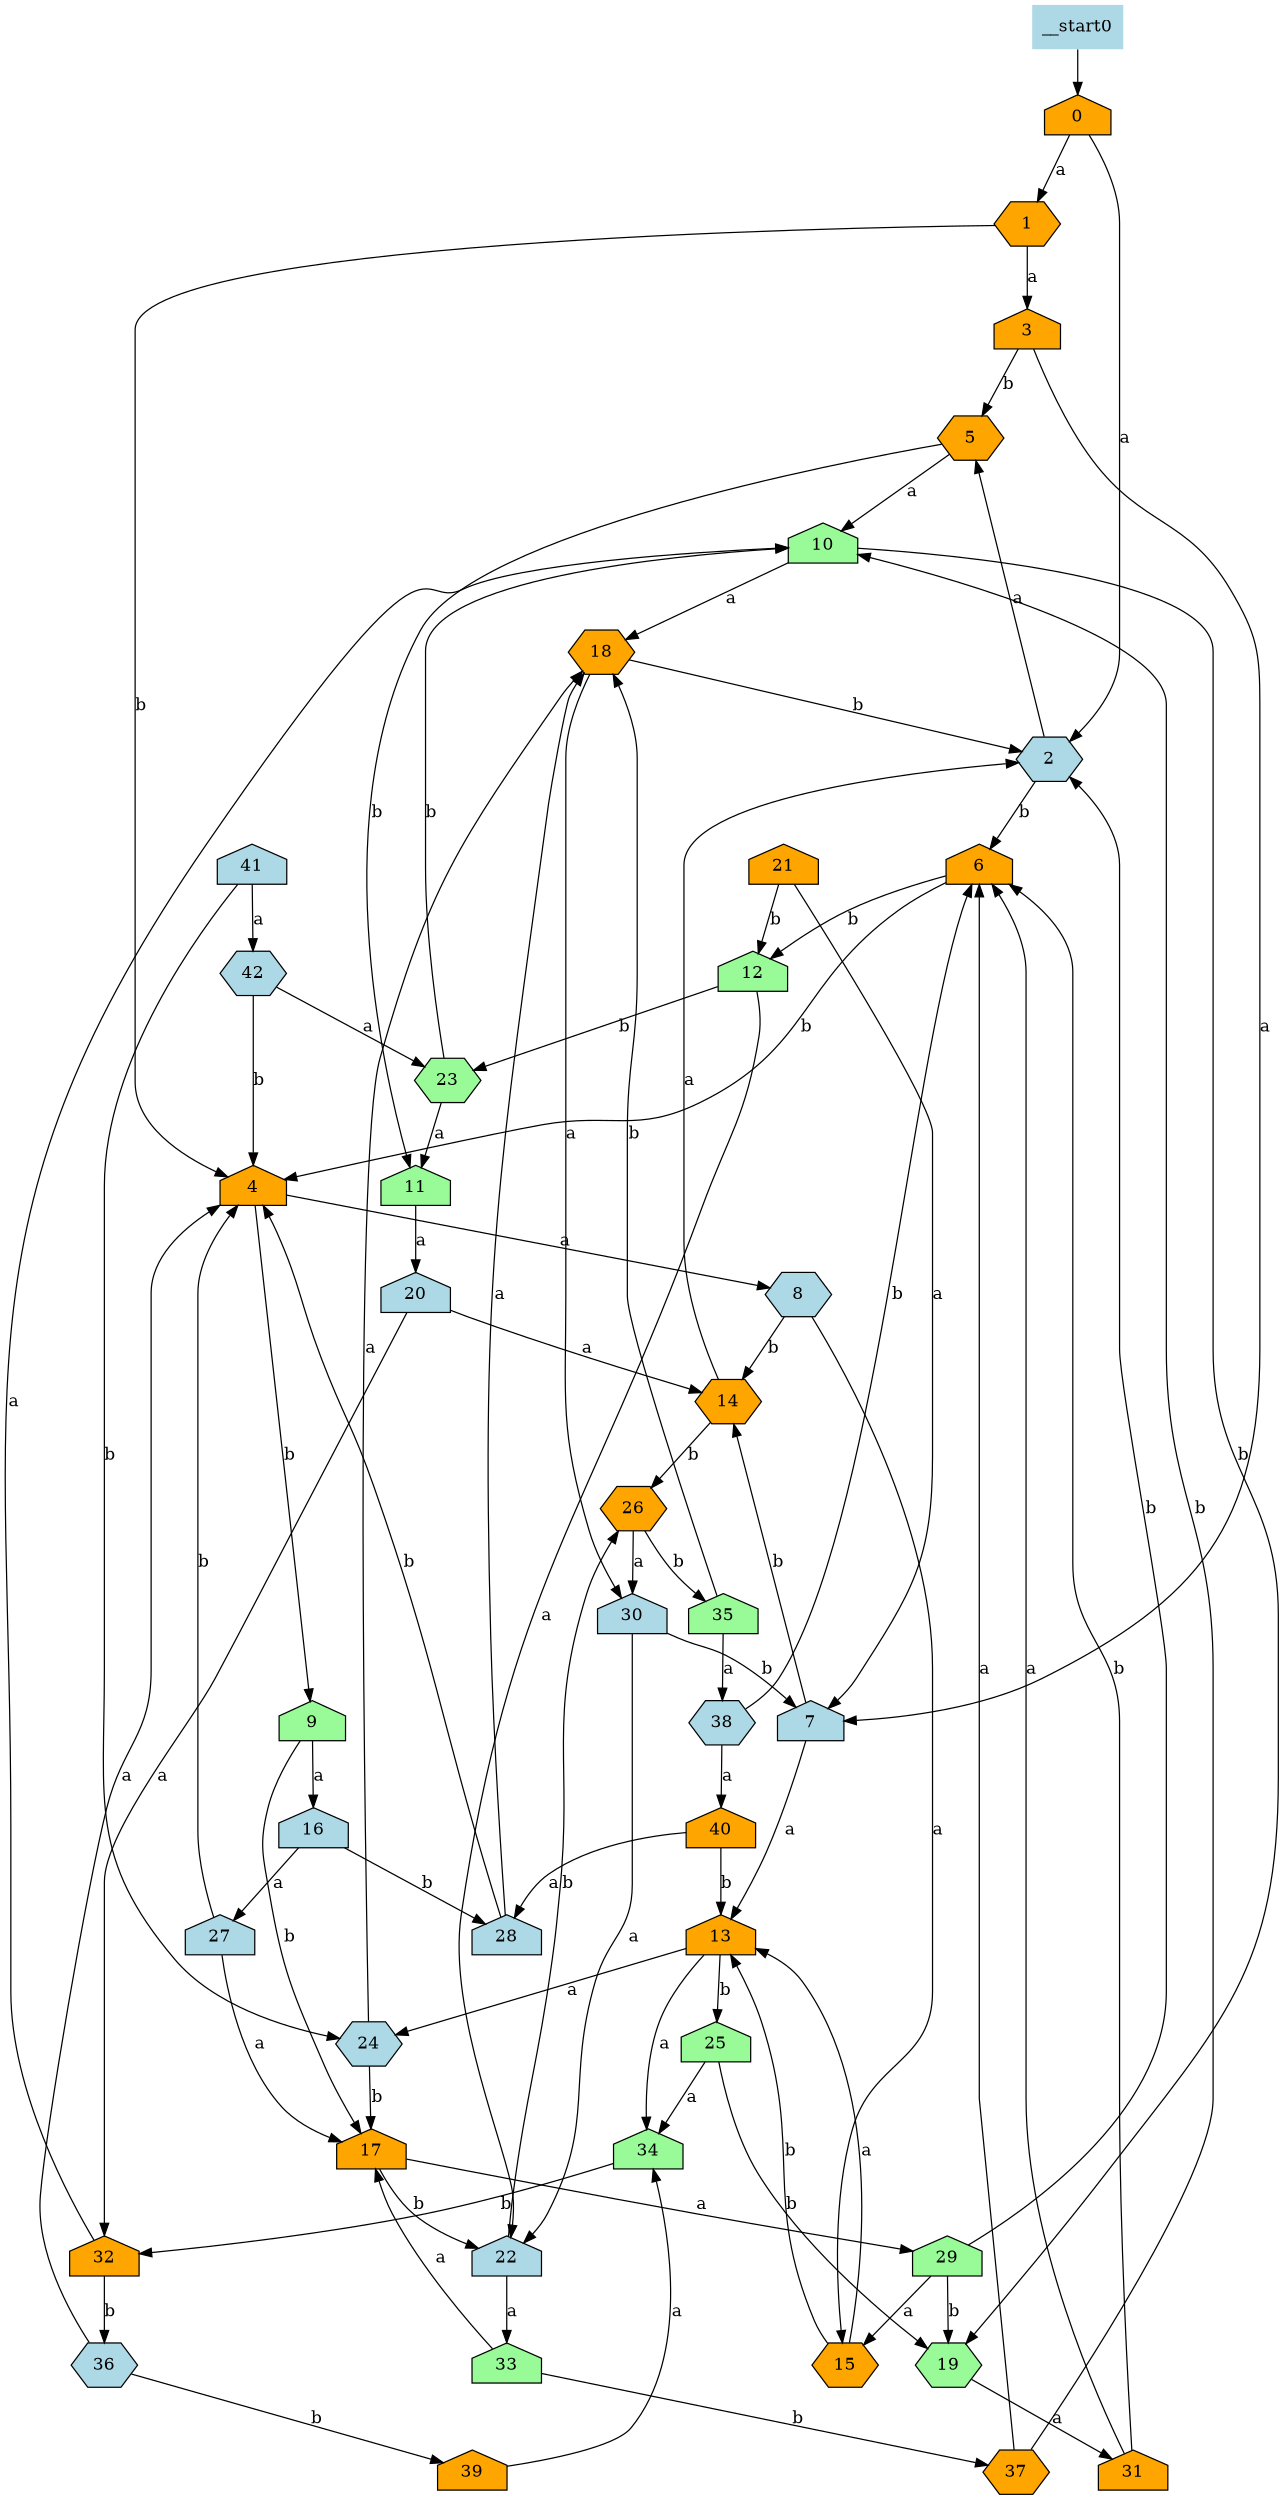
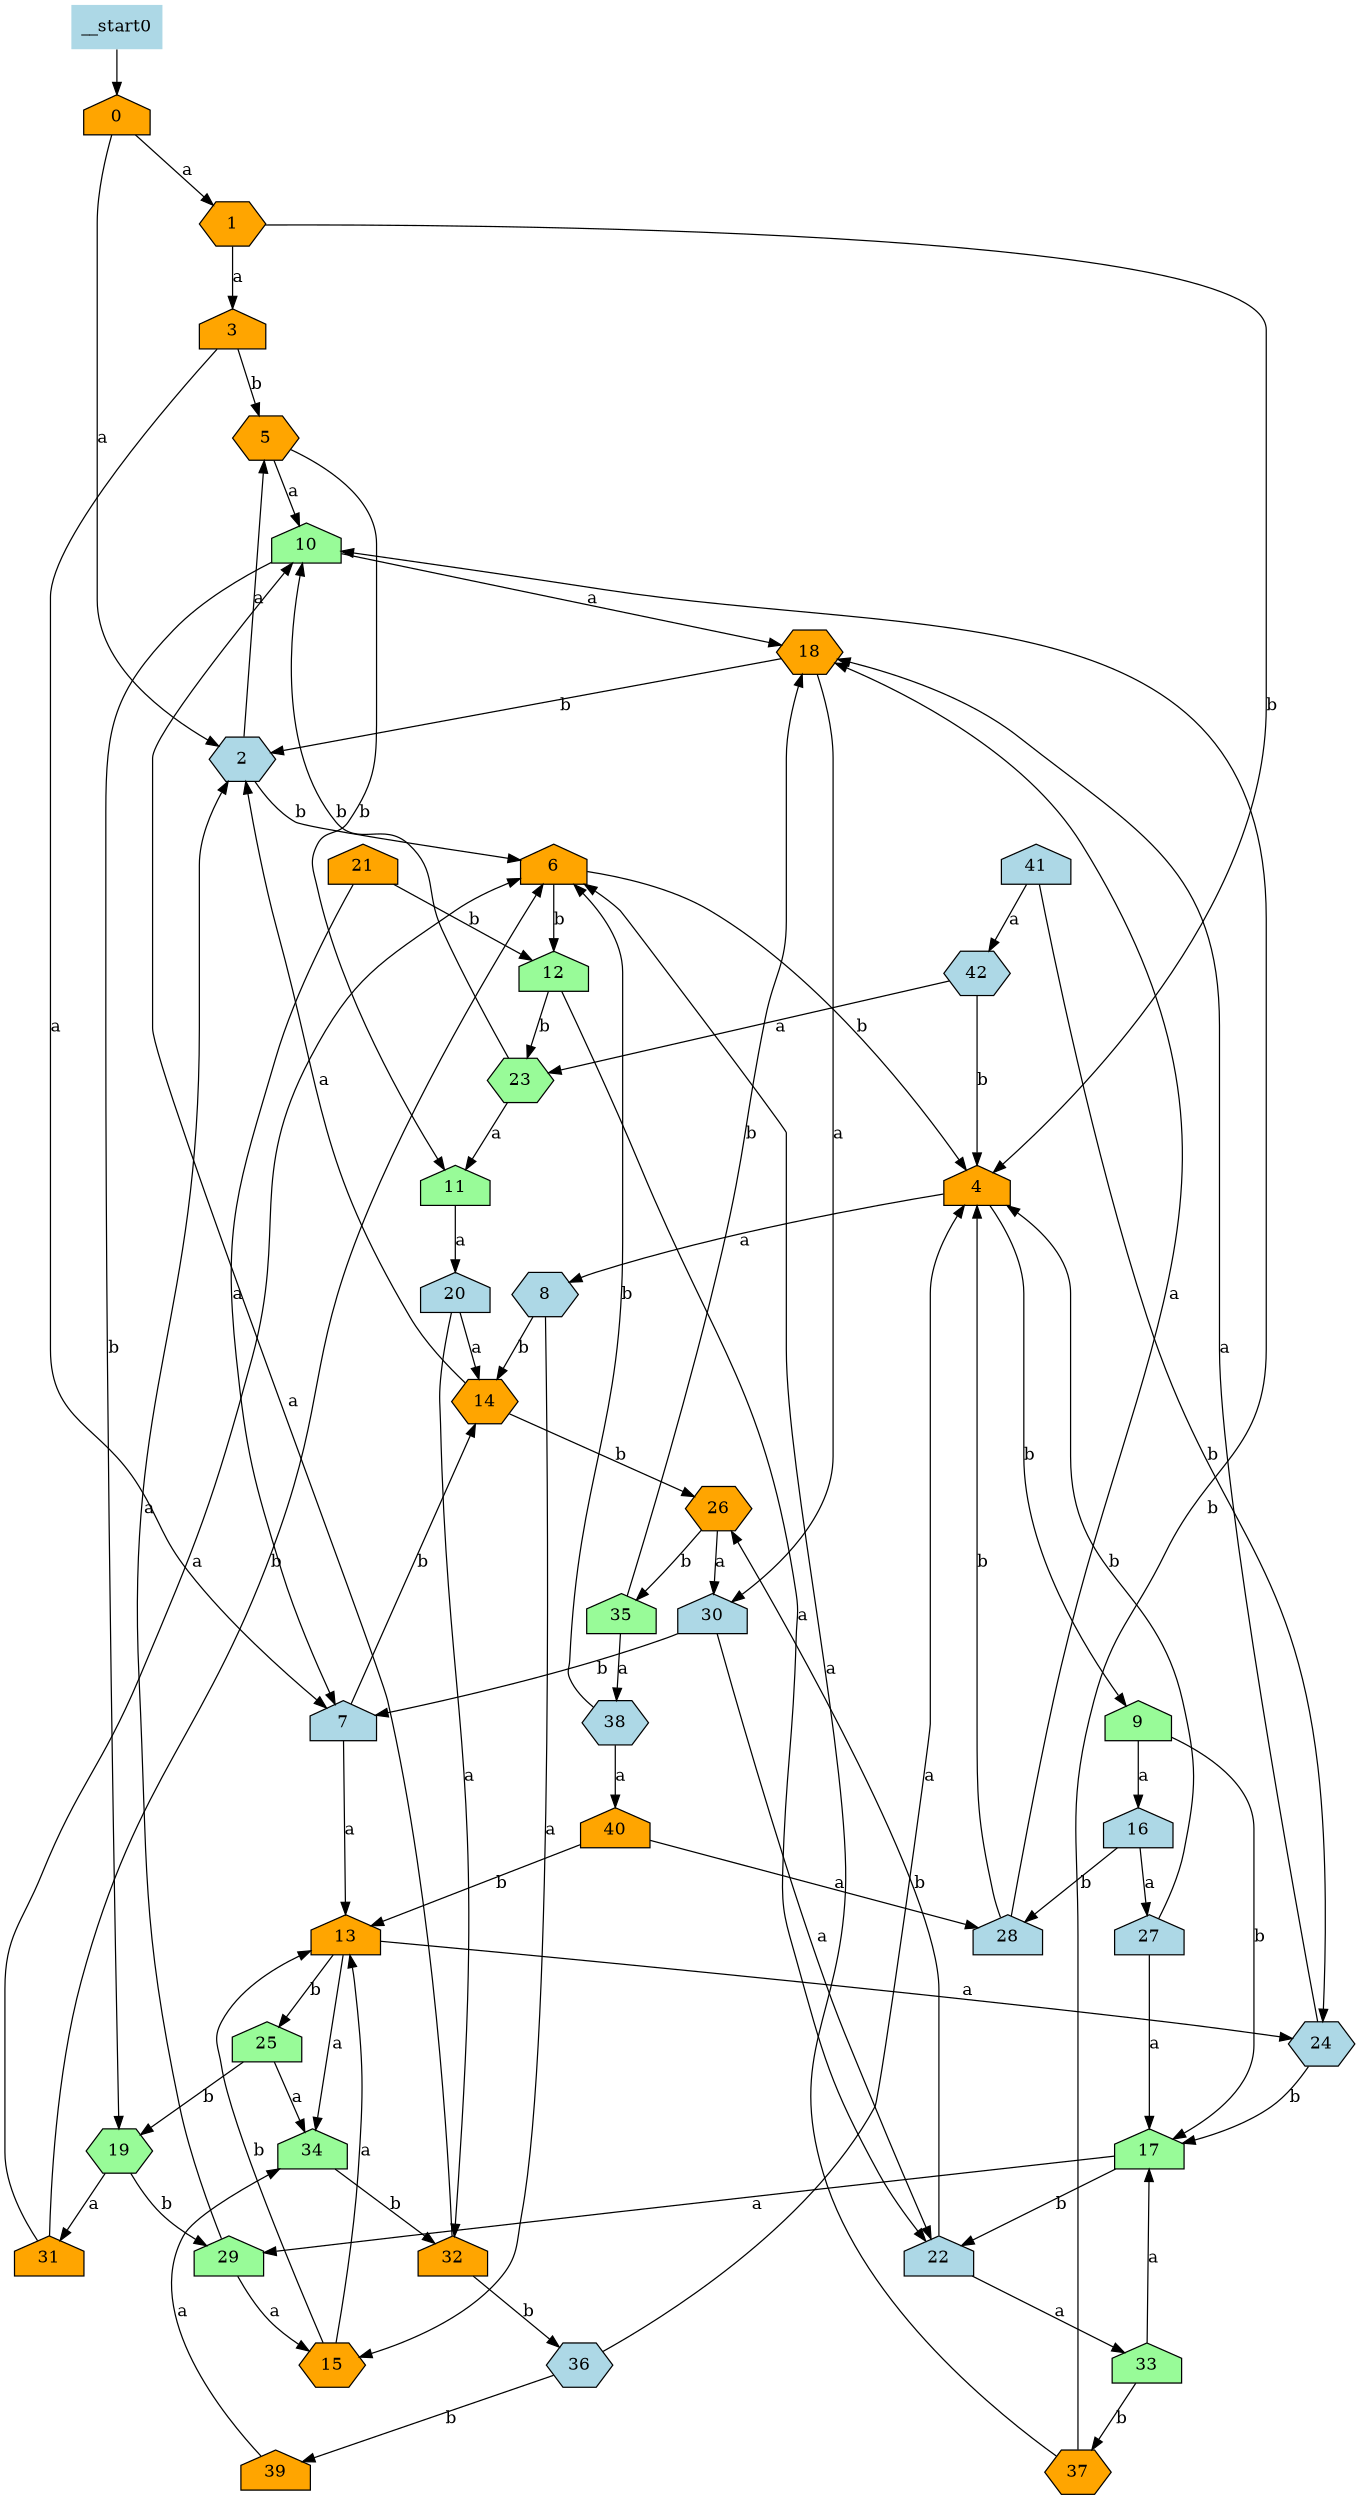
edge "29" -> "2": label "b" -> "a"
node "17": fillcolor orange -> palegreen
edge "29" -> "19": reversed
